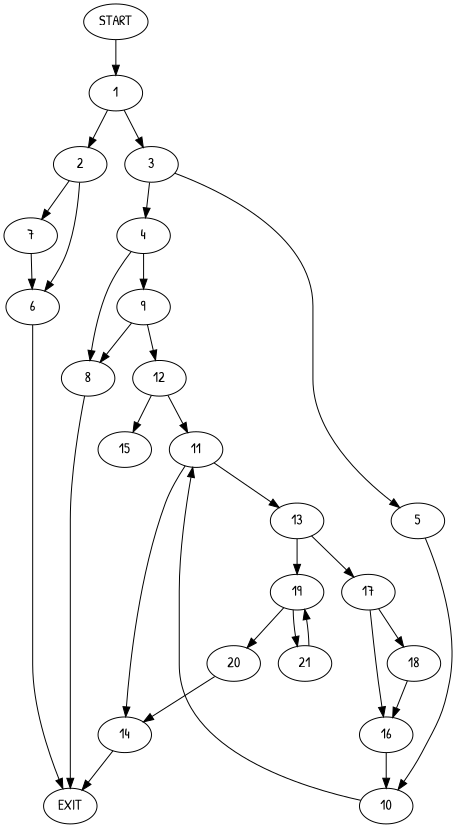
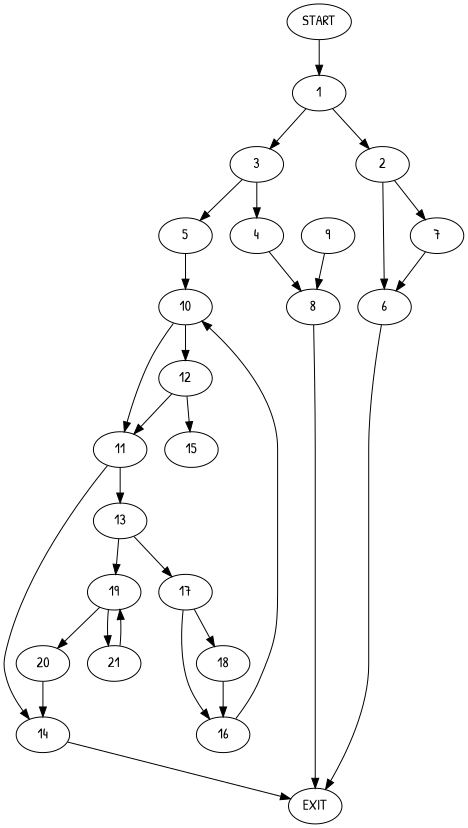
edge "4" -> "9": removed
edge "9" -> "12": now "10" -> "12"
